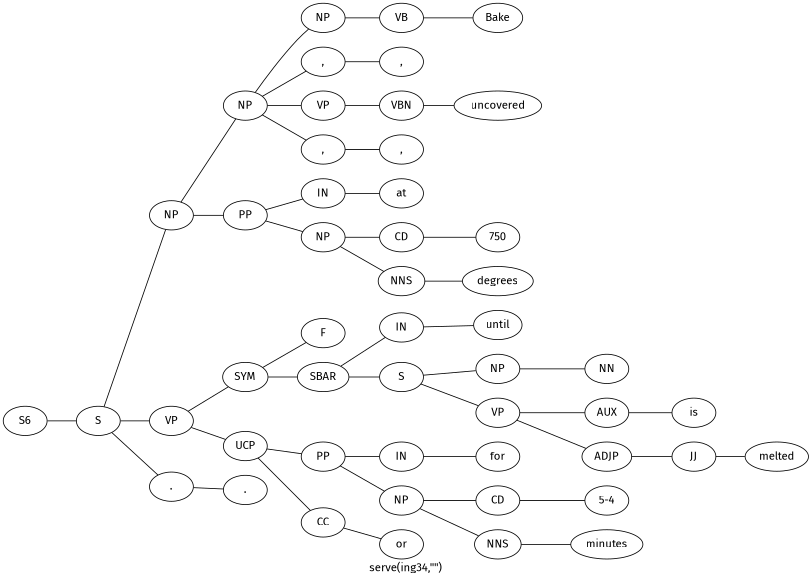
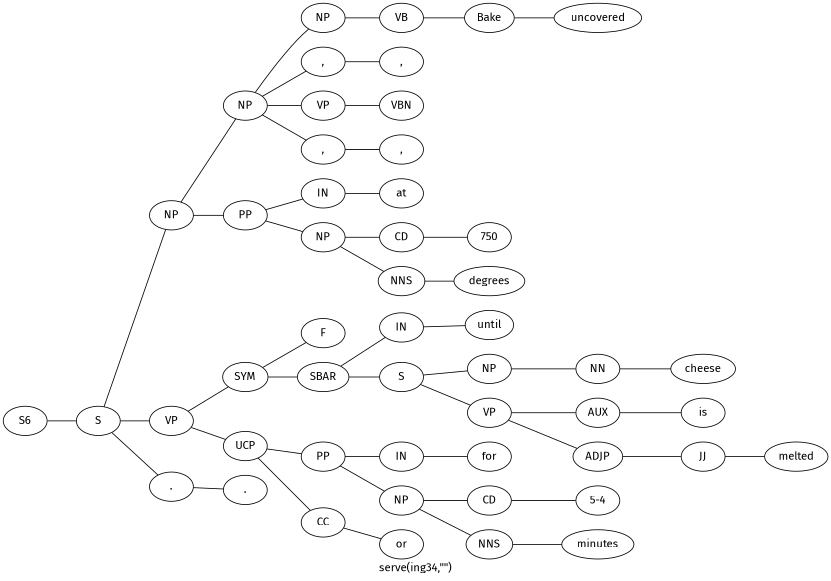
edge "VBN" -- "uncovered": now "Bake" -- "uncovered"
node "cheese": added
